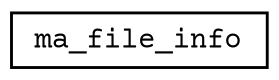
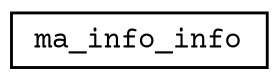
node "ma_file_info": label "ma_file_info" -> "ma_info_info"
